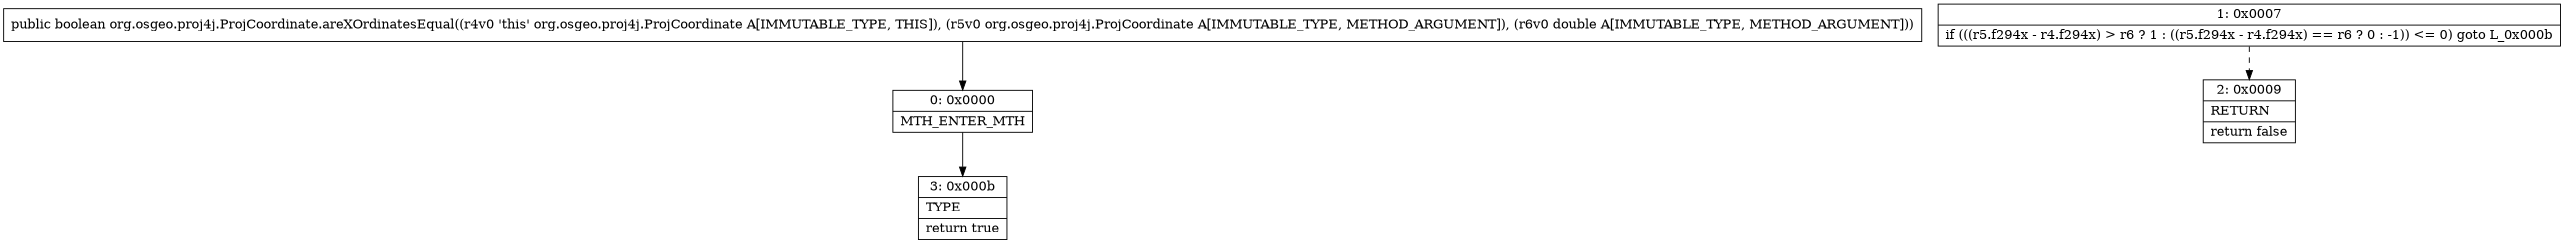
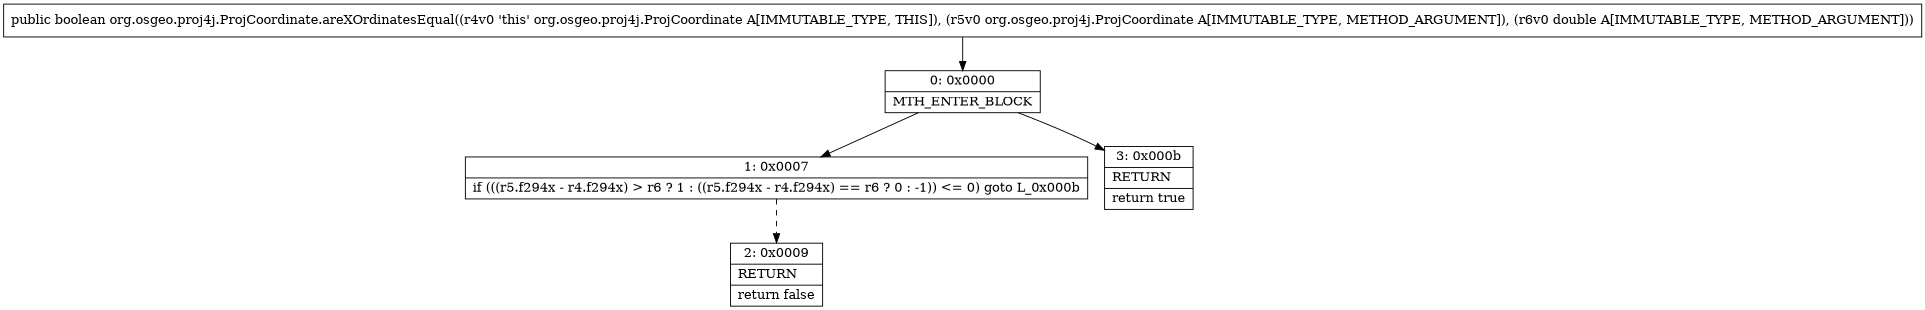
node "0: 0x0000": text "MTH_ENTER_MTH" -> "MTH_ENTER_BLOCK"
edge "0: 0x0000" -> "1: 0x0007": added
node "3: 0x000b": text "TYPE" -> "RETURN"
